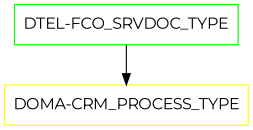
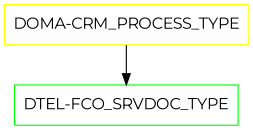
edge "DTEL-FCO_SRVDOC_TYPE" -> "DOMA-CRM_PROCESS_TYPE": reversed
